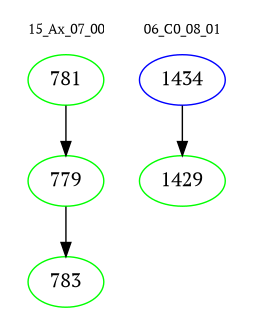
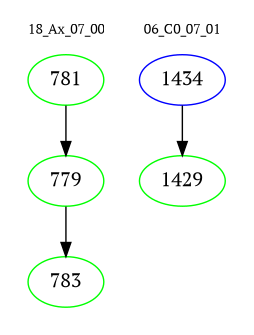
cluster "15_Ax_07_00": label "15_Ax_07_00" -> "18_Ax_07_00"
cluster "06_C0_08_01": label "06_C0_08_01" -> "06_C0_07_01"
